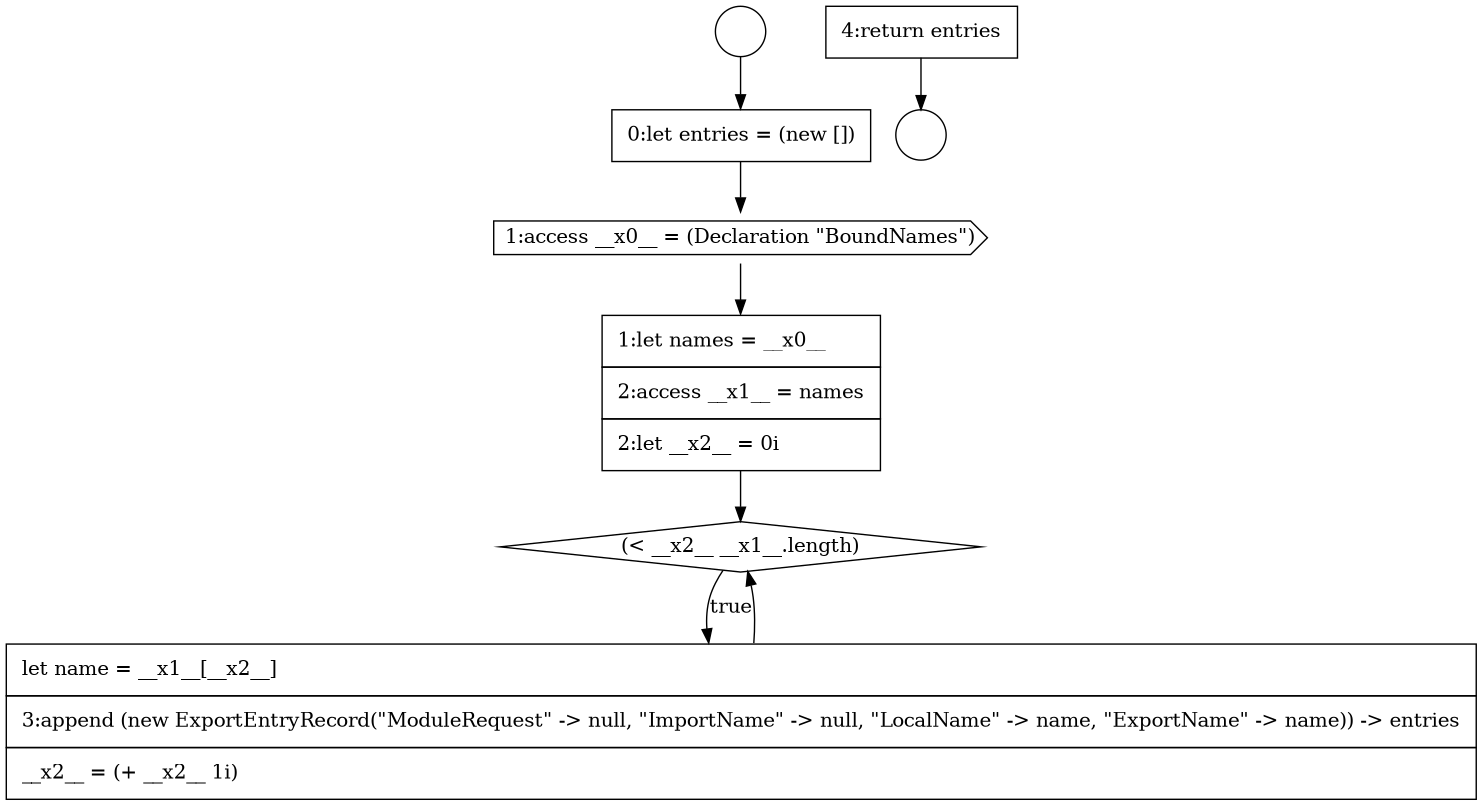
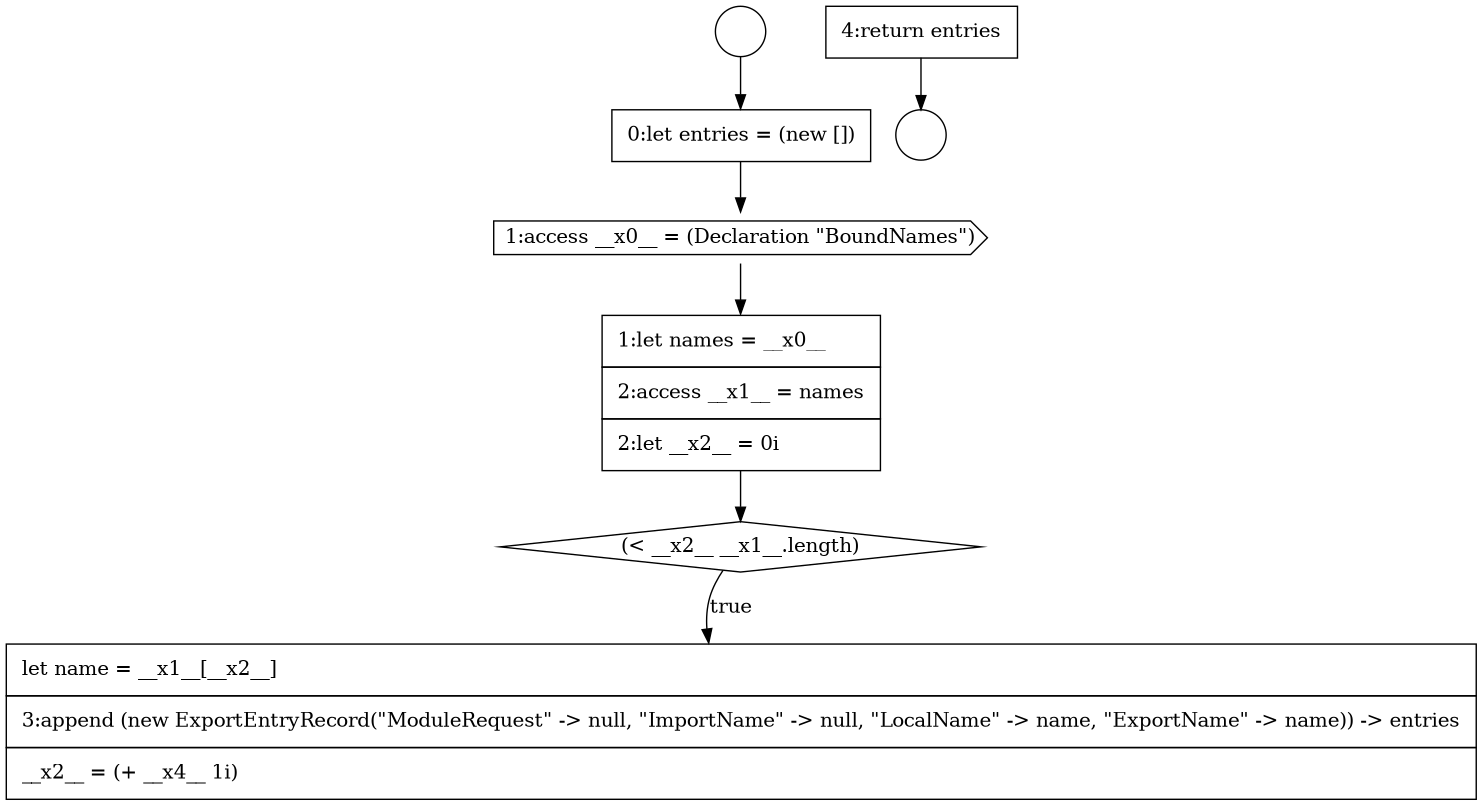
edge "let name = __x1__[__x2__]" -> "(< __x2__ __x1__.length)": removed
node "let name = __x1__[__x2__]": text "__x2__ = (+ __x2__ 1i)" -> "__x2__ = (+ __x4__ 1i)"
